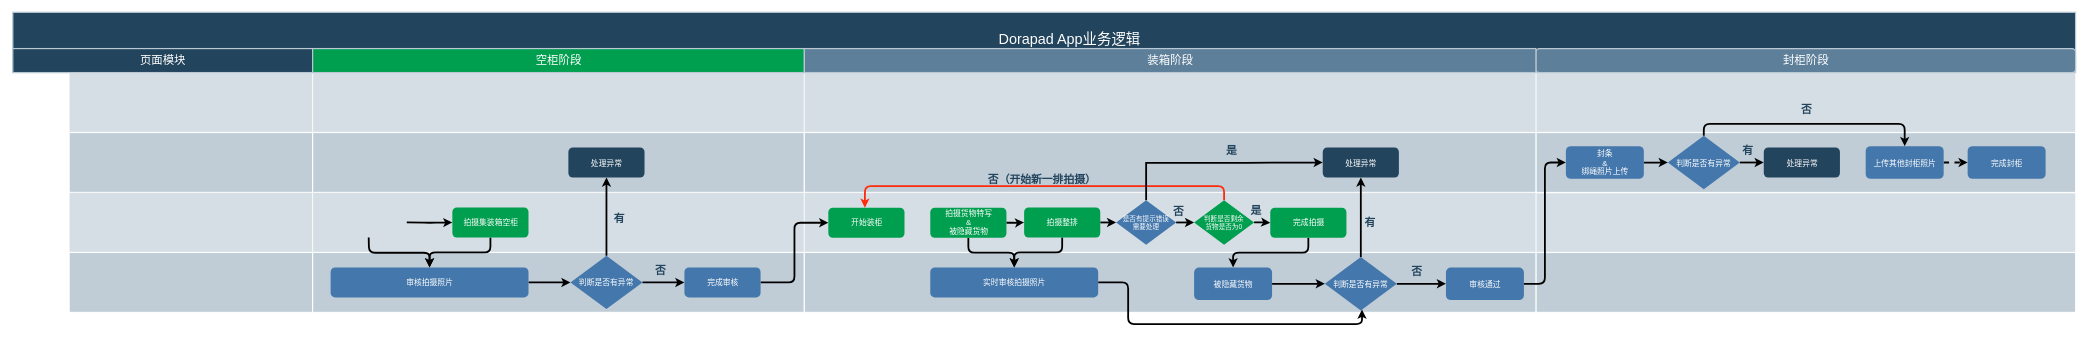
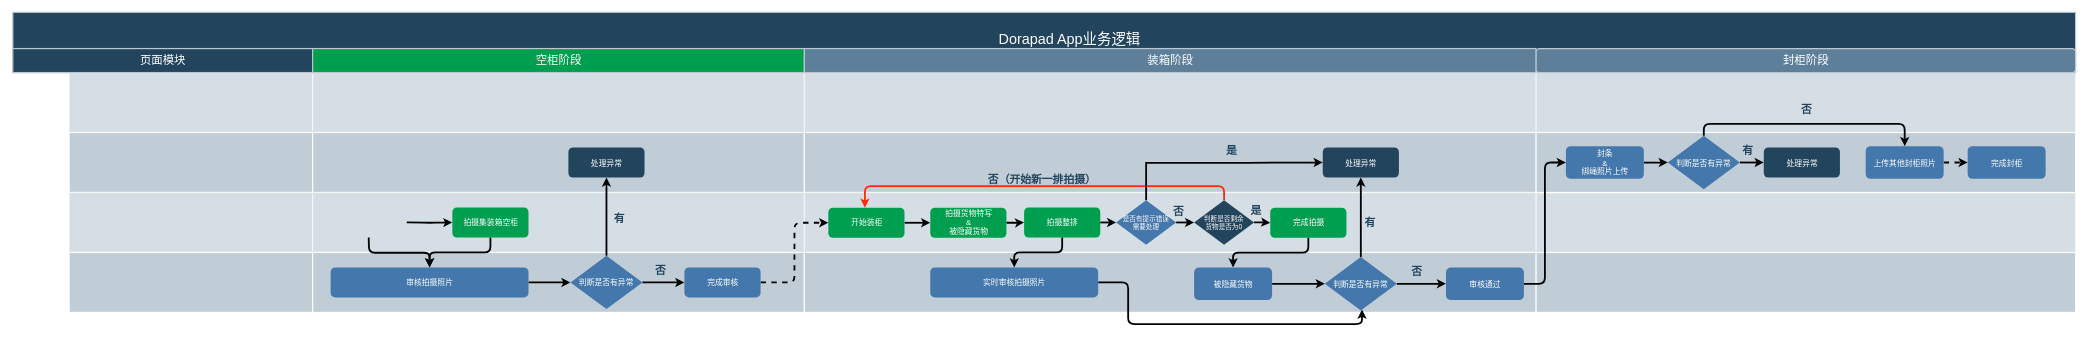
edge "开始装柜" -> "拍摄货物特写 & 被隐藏货物": added
node "判断是否剩余货物是否为0": fillcolor #009e4f -> #23445d
edge "拍摄货物特写 & 被隐藏货物" -> "实时审核拍摄照片": removed
edge "完成审核" -> "开始装柜": style solid -> dashed
